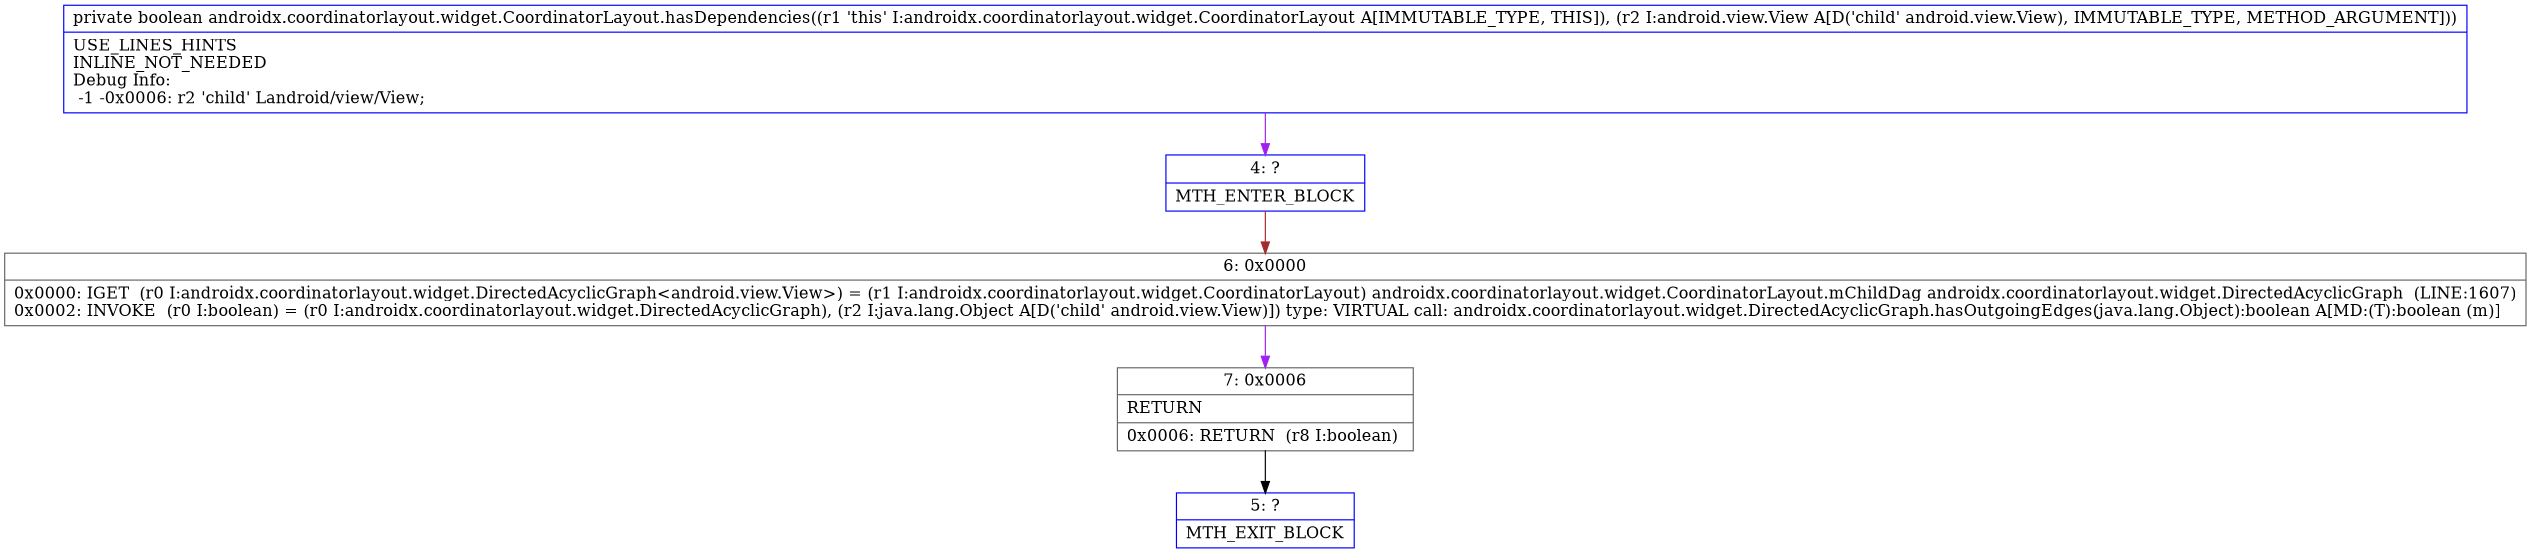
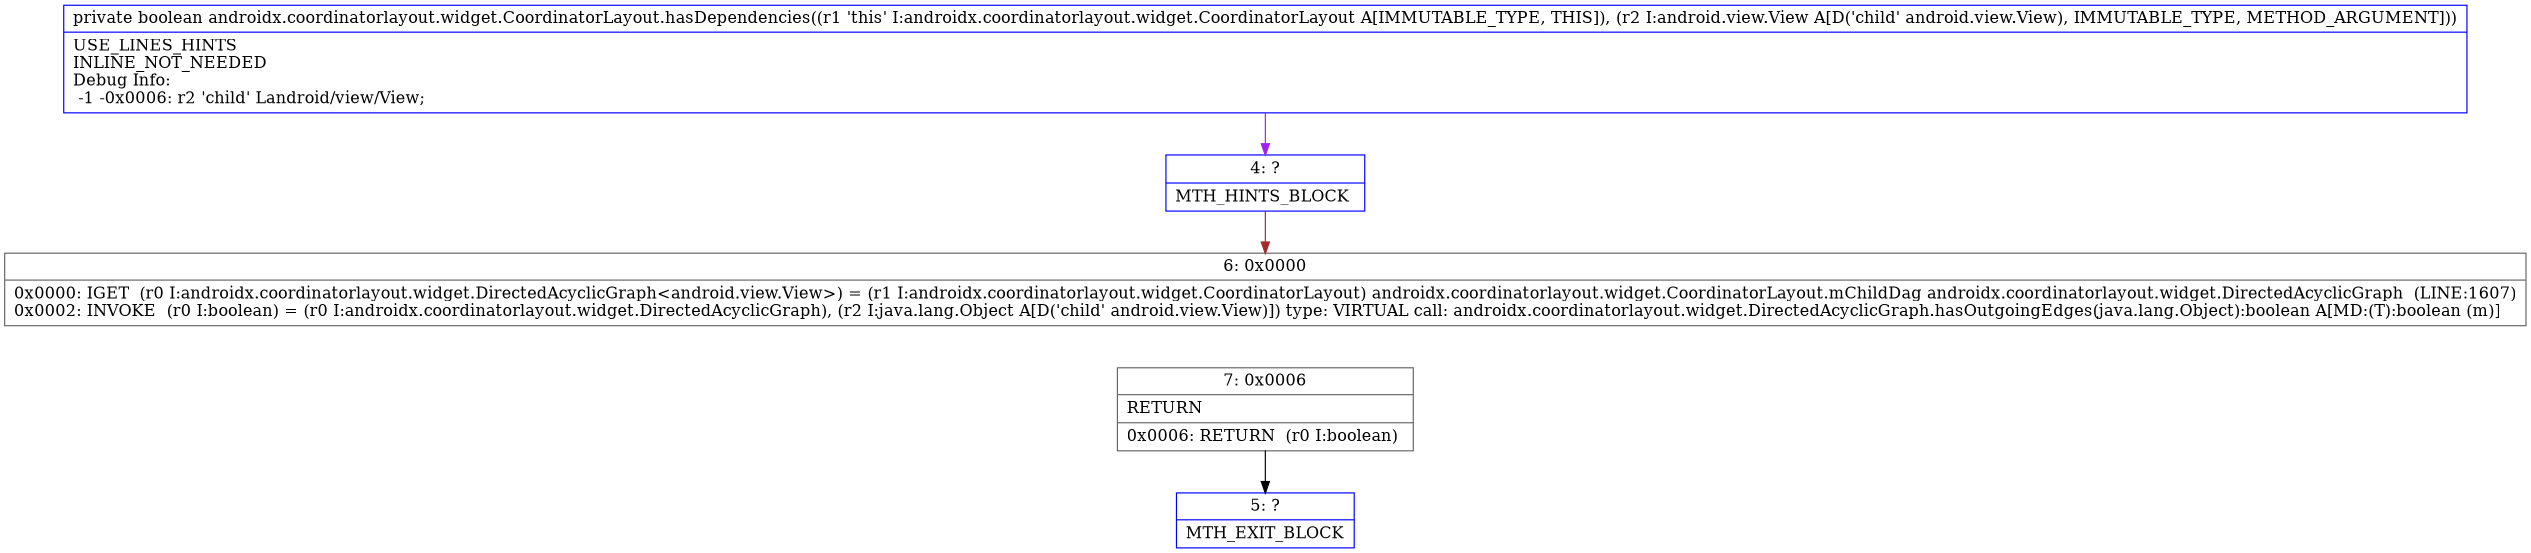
node "4: ?": text "MTH_ENTER_BLOCK" -> "MTH_HINTS_BLOCK"
edge "6: 0x0000" -> "7: 0x0006": removed
node "7: 0x0006": text "0x0006: RETURN  (r8 I:boolean)" -> "0x0006: RETURN  (r0 I:boolean)"
